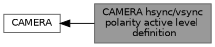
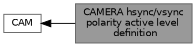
node "CAMERA": label "CAMERA" -> "CAM"
